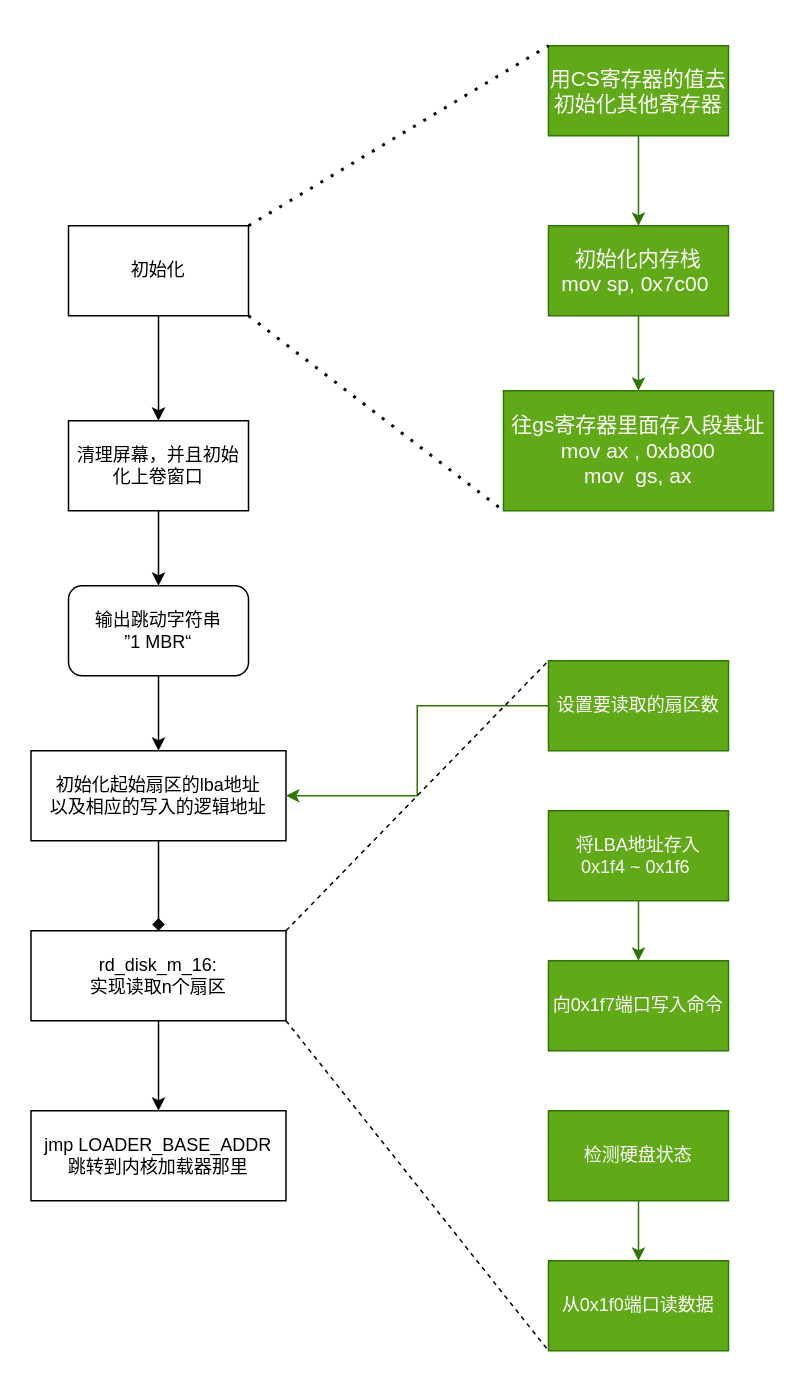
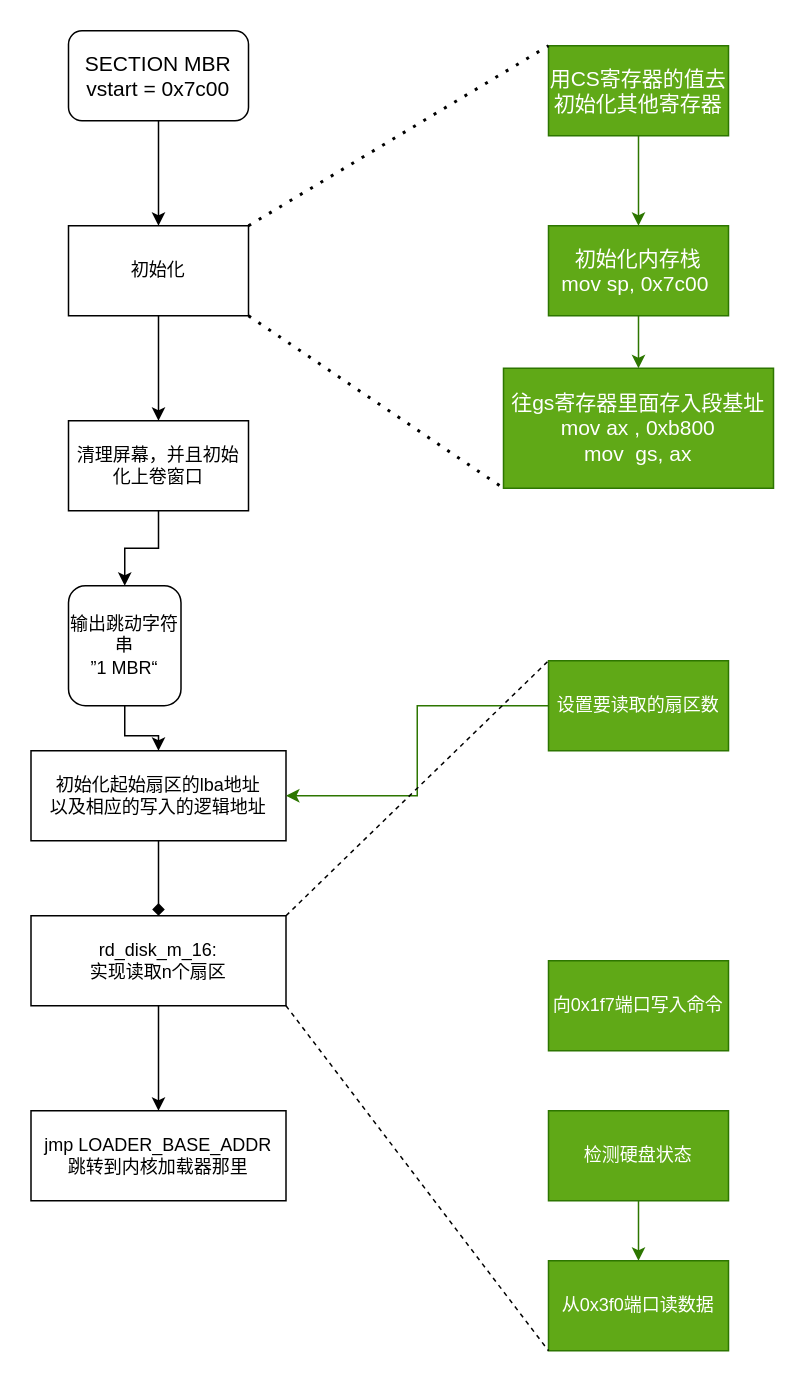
node "SECTION MBR vstart = 0x7c00": added
edge "SECTION MBR vstart = 0x7c00" -> "初始化": added
node "往gs寄存器里面存入段基址 mov ax , 0xb800 mov gs, ax": moved (638, 451) -> (638, 428)
node "输出跳动字符串 ”1 MBR“": size 180x90 -> 113x120
node "将LBA地址存入 0x1f4 ~ 0x1f6": removed
edge "将LBA地址存入 0x1f4 ~ 0x1f6" -> "向0x1f7端口写入命令": removed
node "rd_disk_m_16: 实现读取n个扇区": moved (158, 976) -> (158, 961)
node "从0x1f0端口读数据": label "从0x1f0端口读数据" -> "从0x3f0端口读数据"
